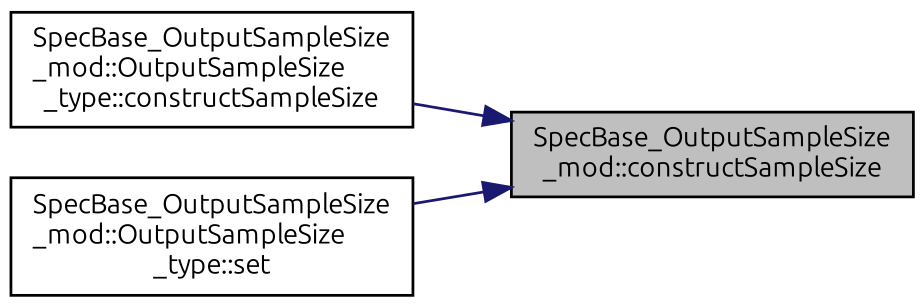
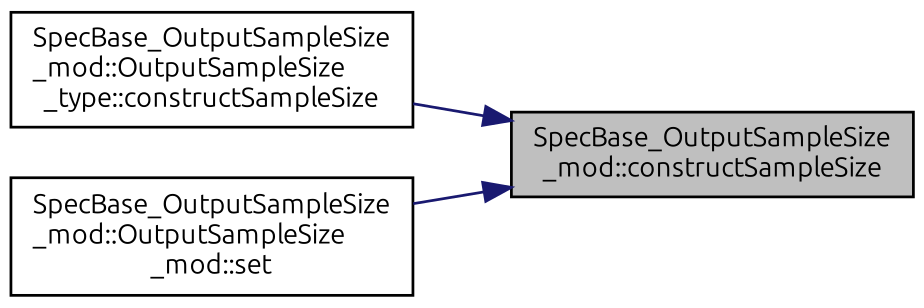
node "SpecBase_OutputSampleSize _mod::OutputSampleSize _type::set": label "SpecBase_OutputSampleSize _mod::OutputSampleSize _type::set" -> "SpecBase_OutputSampleSize _mod::OutputSampleSize _mod::set"
